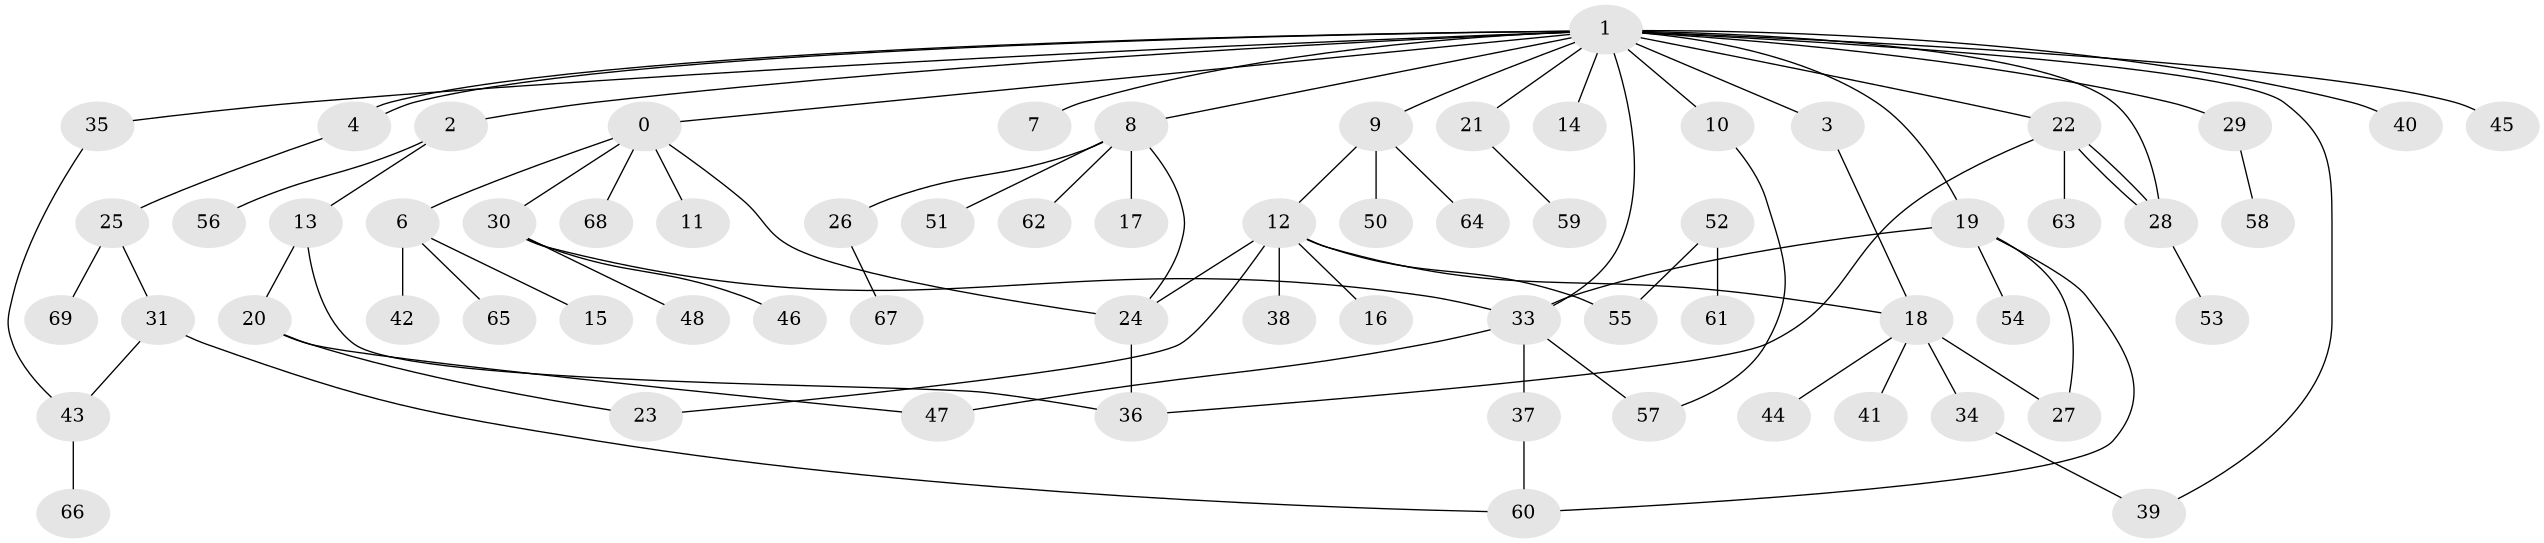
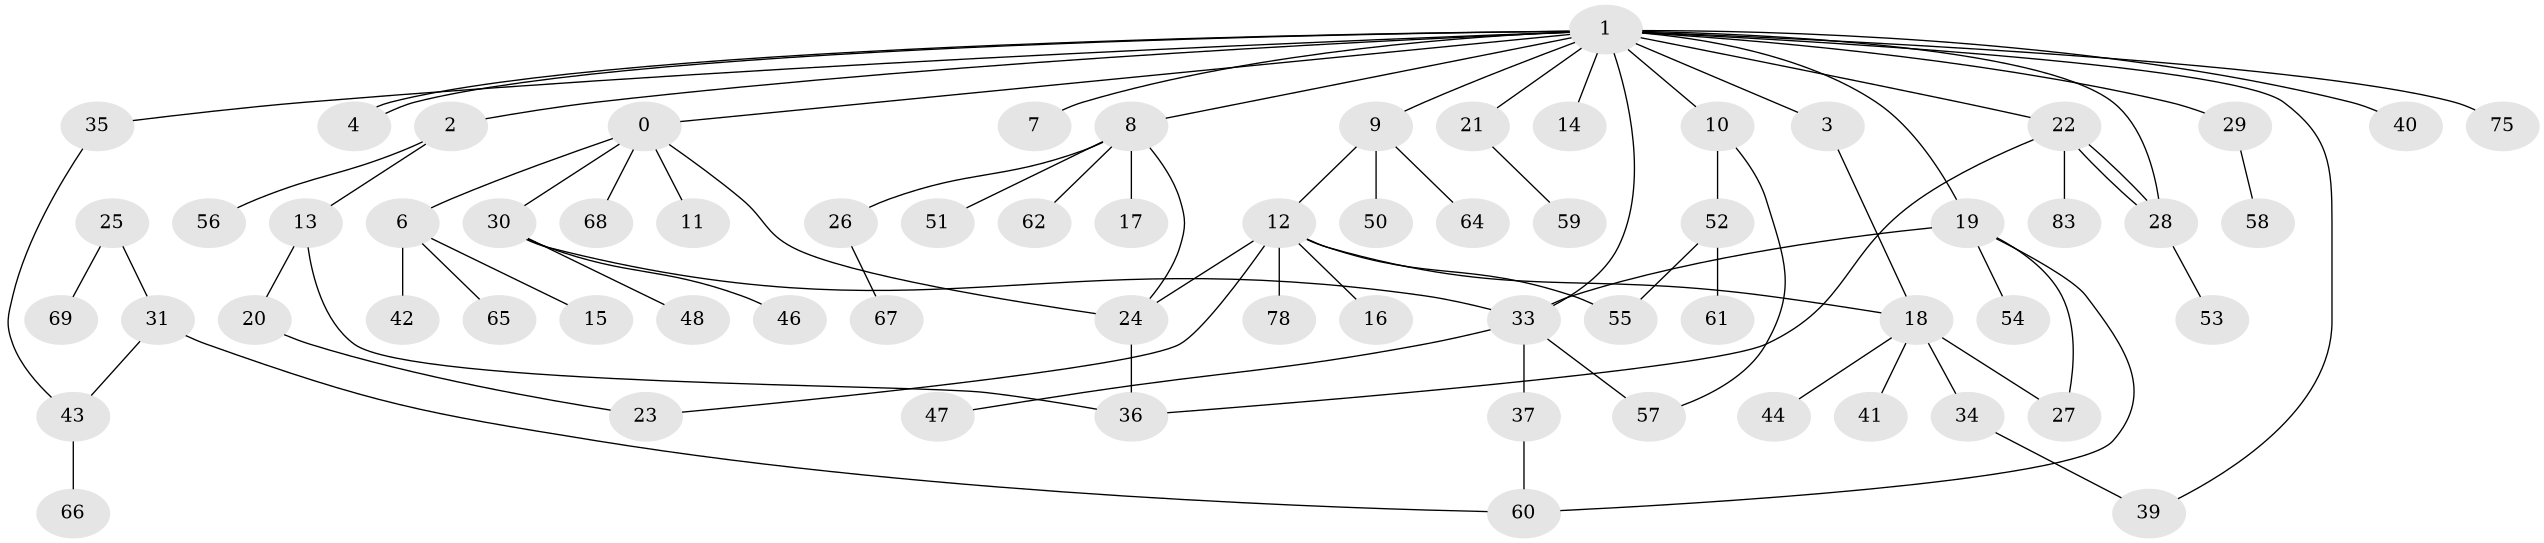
node "45": label "45" -> "75"
edge "4" -- "25": removed
edge "10" -- "52": added
node "63": label "63" -> "83"
node "38": label "38" -> "78"
edge "20" -- "47": removed
